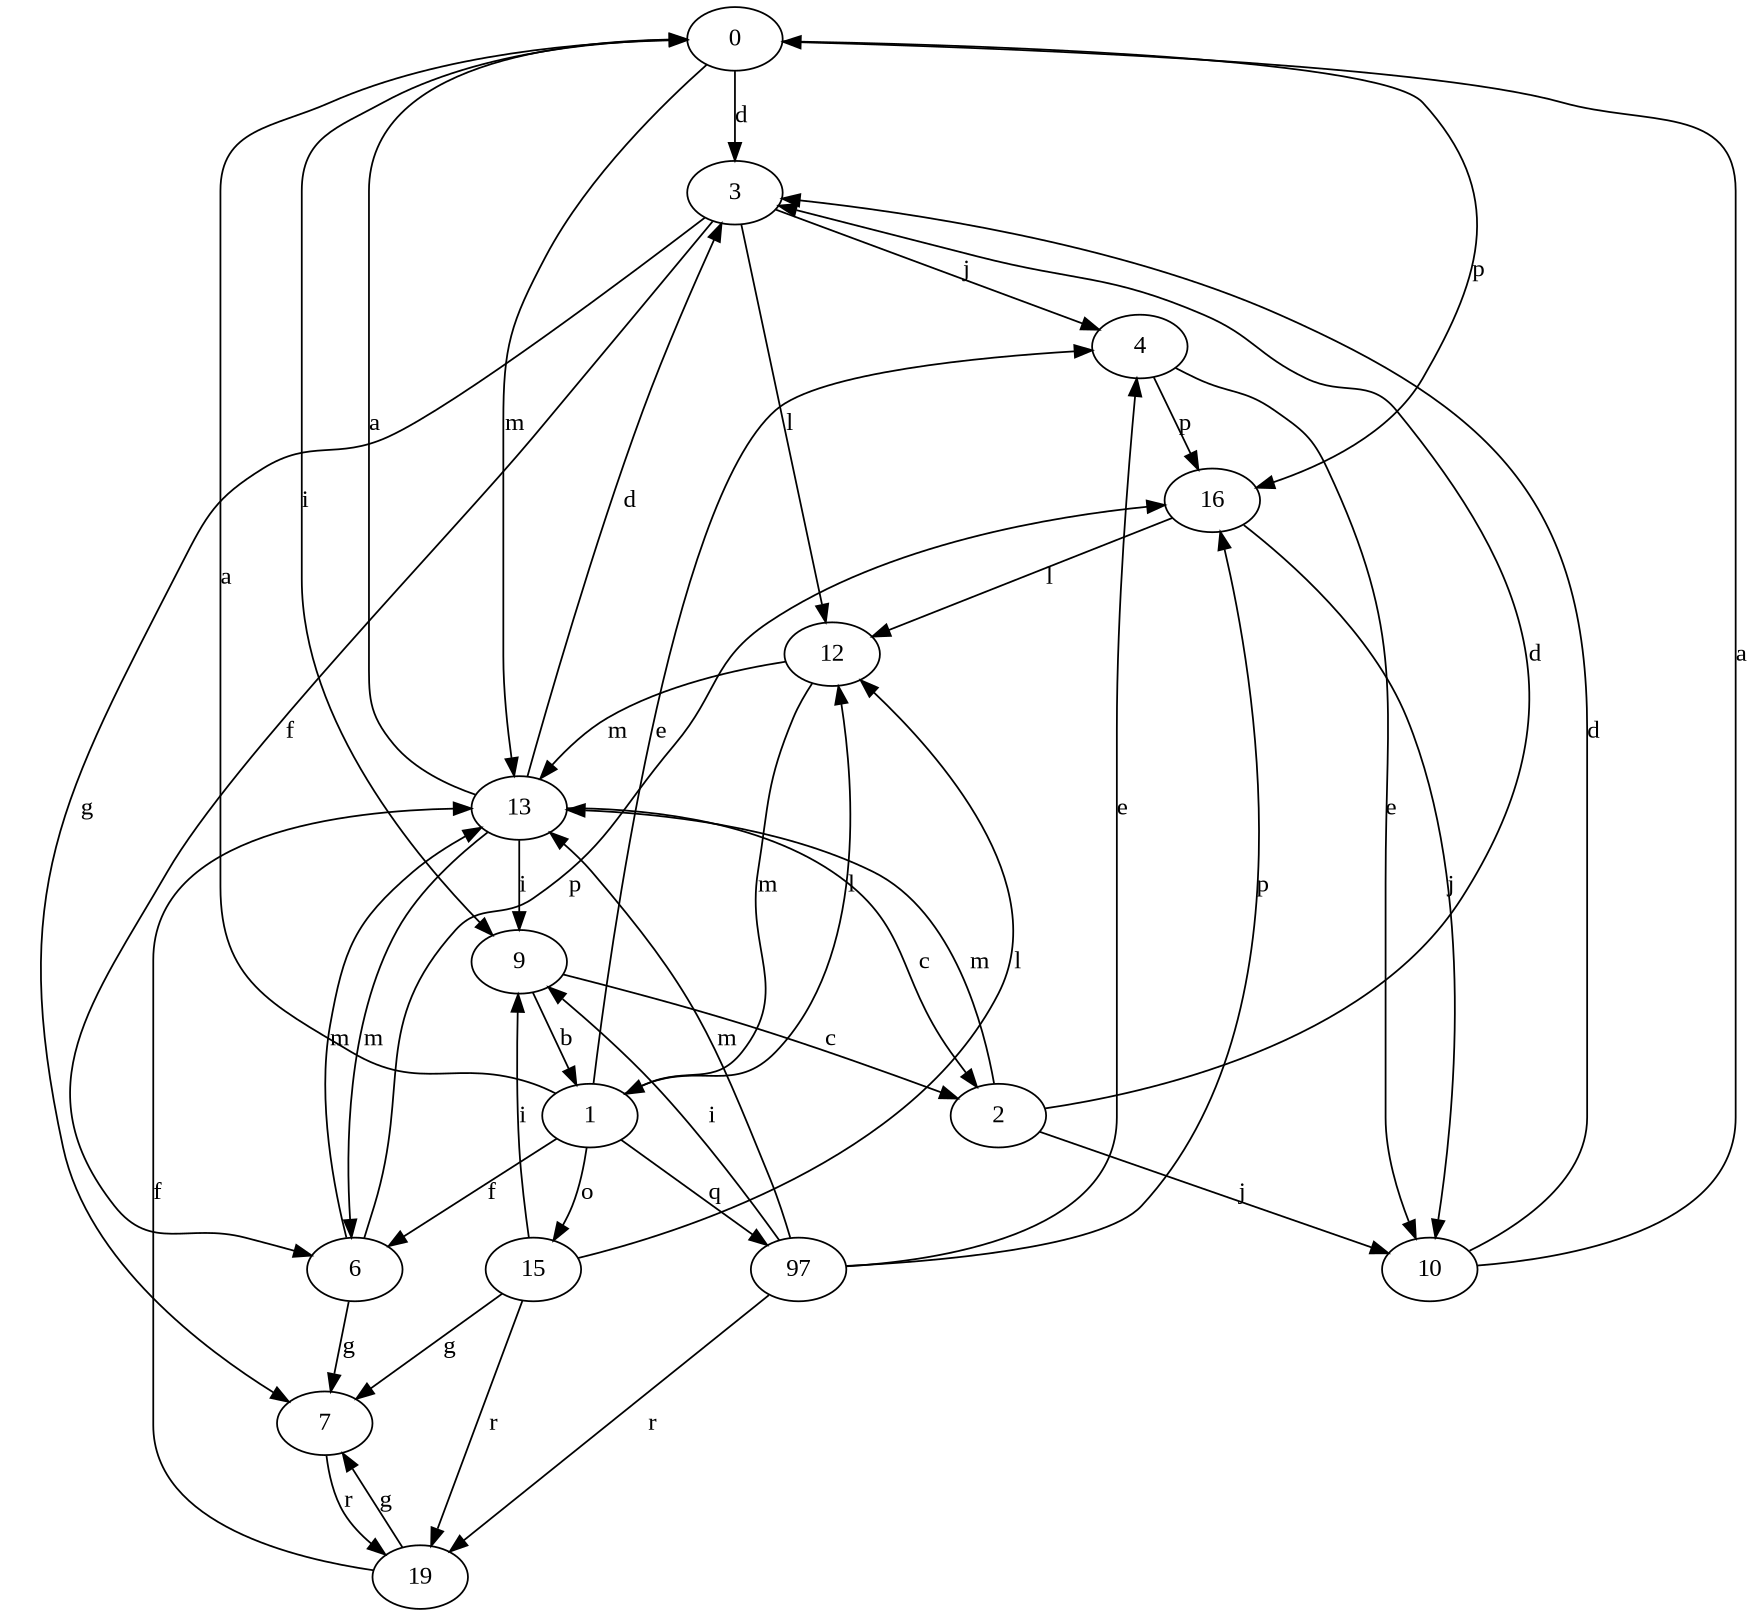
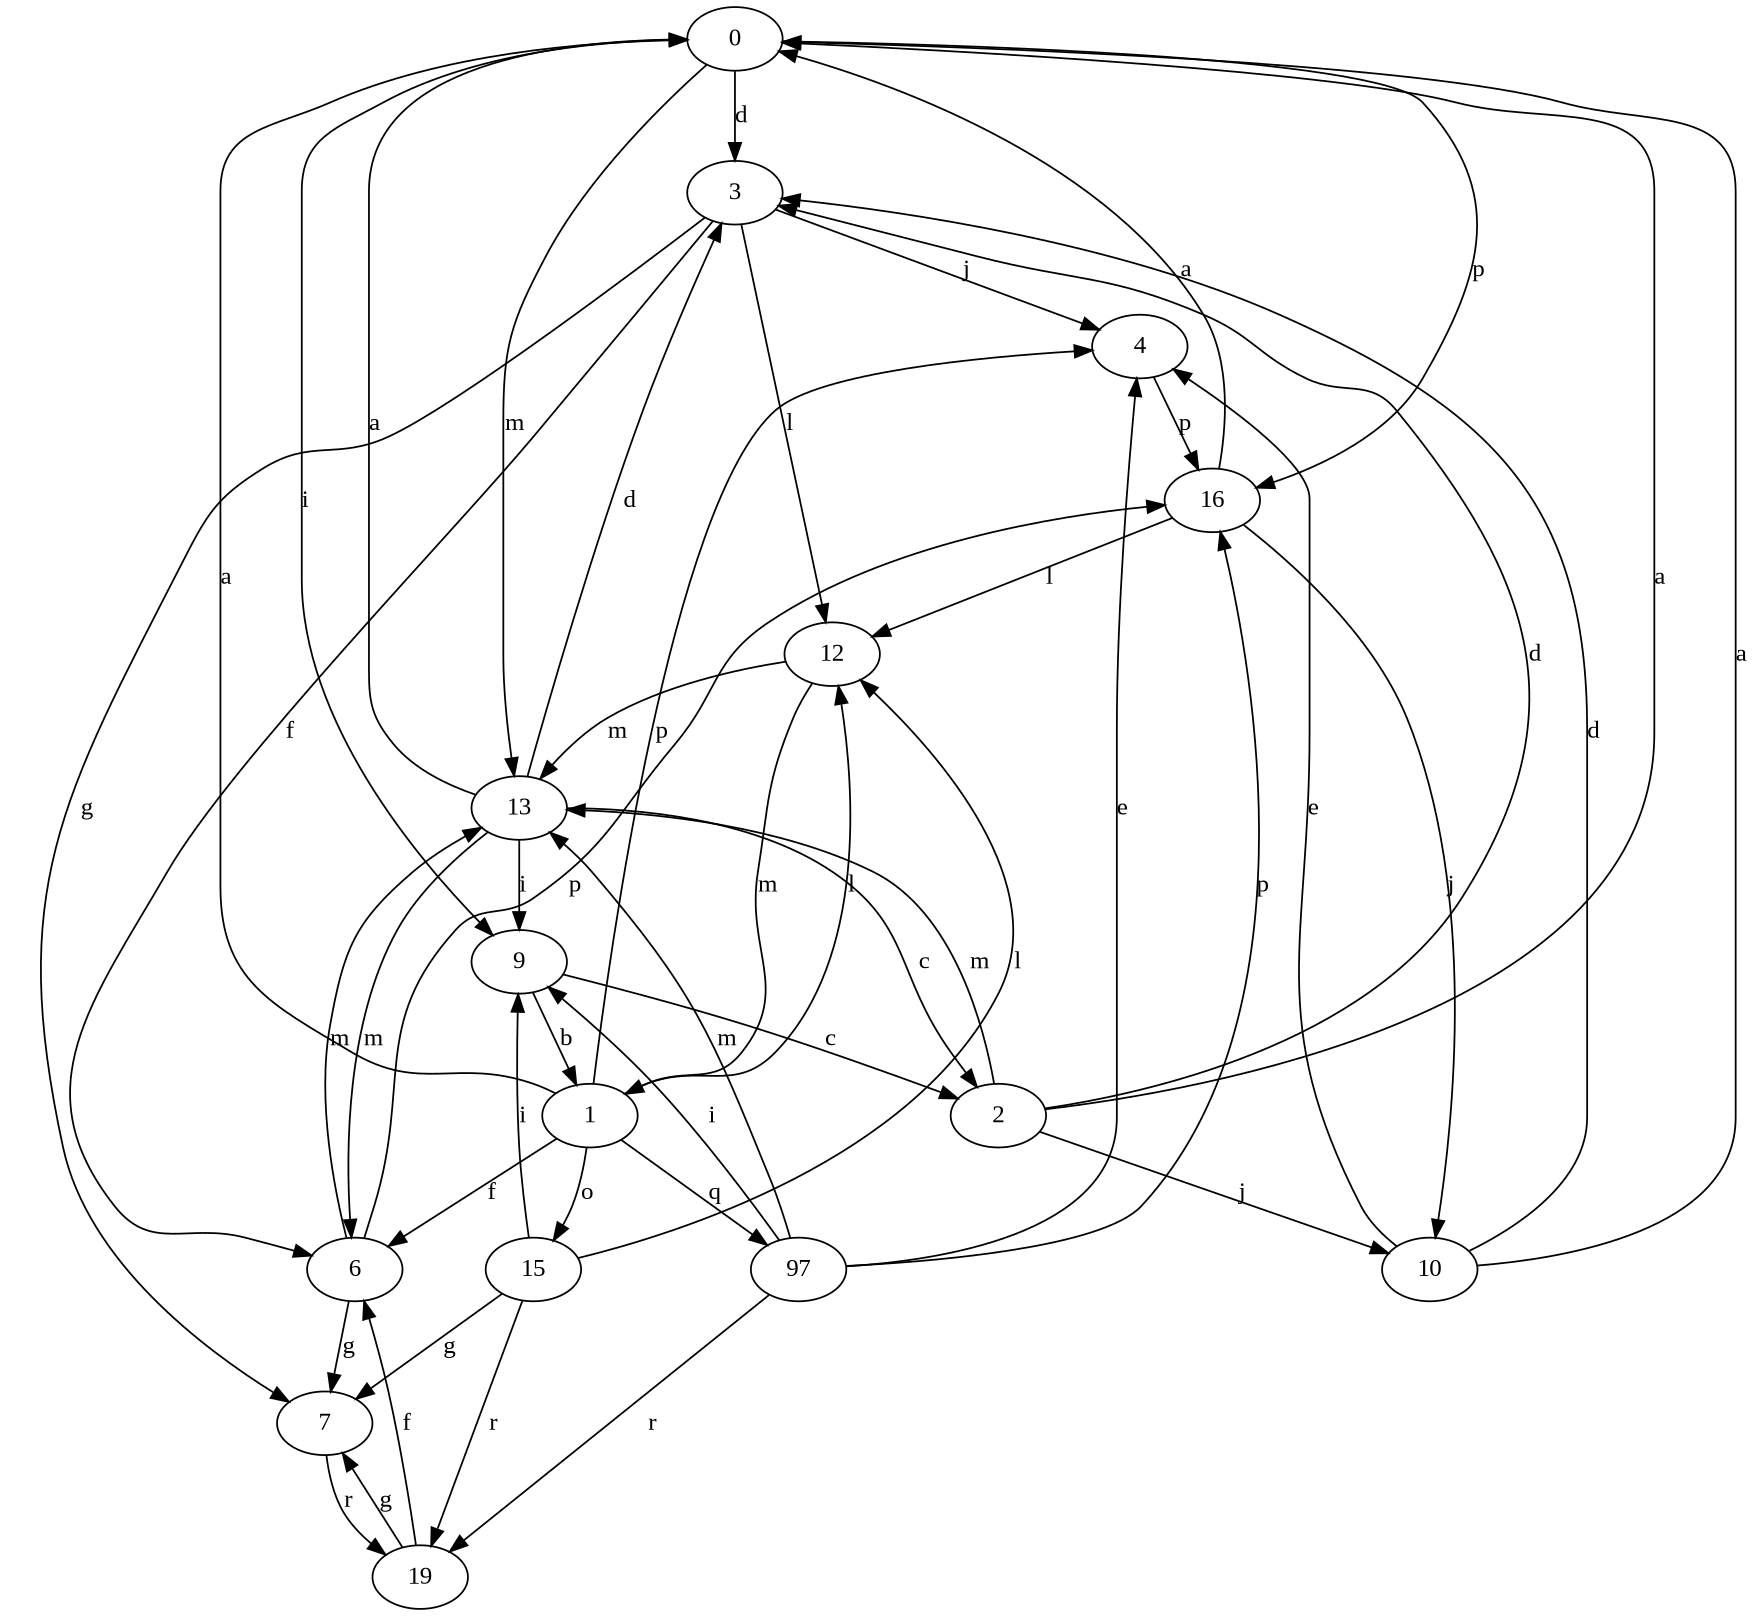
edge "16" -> "0": added, label "a"
edge "2" -> "0": added, label "a"
edge "1" -> "4": label "e" -> "p"
edge "4" -> "10": reversed
edge "19" -> "13": now "19" -> "6"
